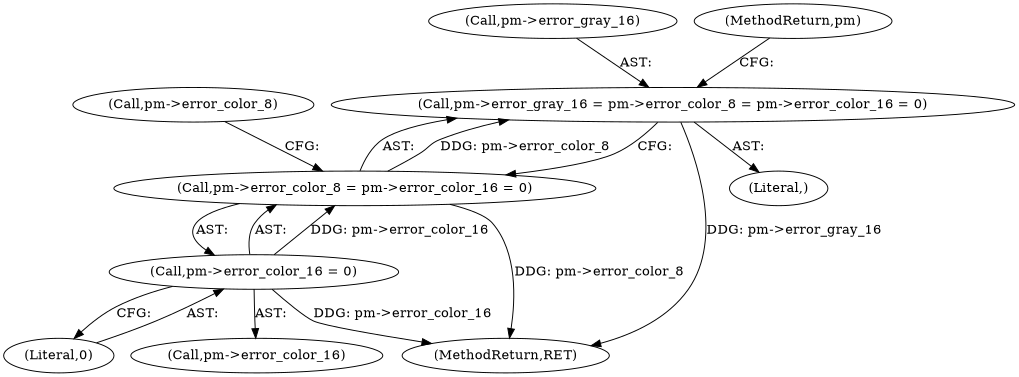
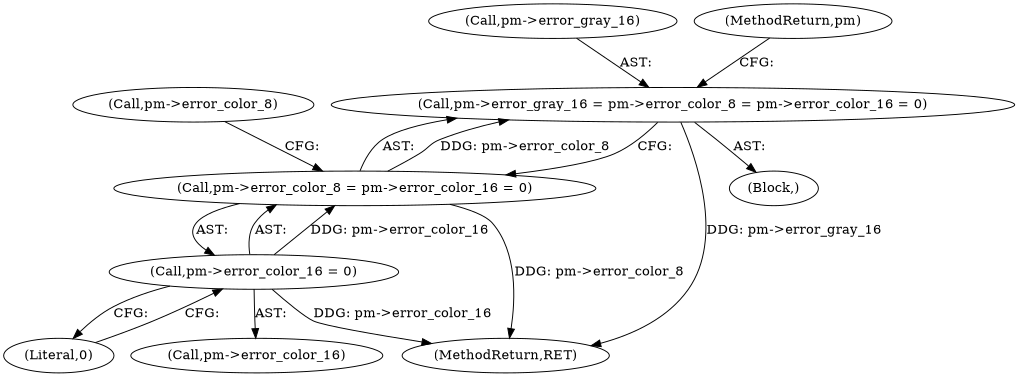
node "(Literal,)": label "(Literal,)" -> "(Block,)"
edge "(Literal,0)" -> "(Call,pm->error_color_16 = 0)": label "AST: " -> "CFG: "
